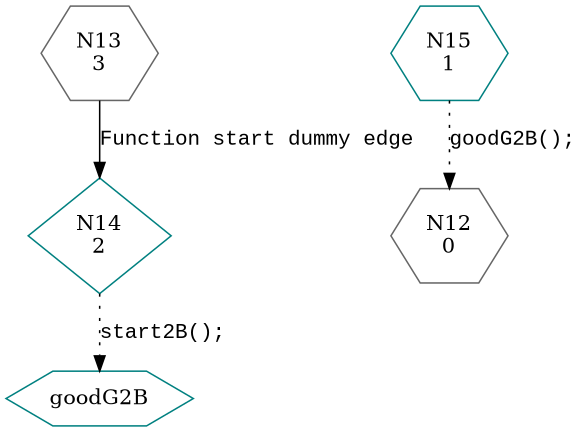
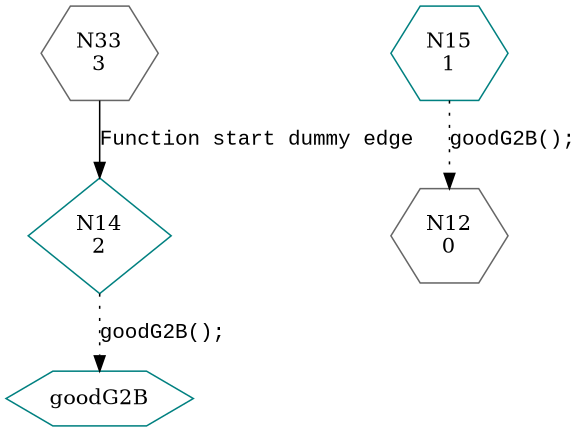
node "N13 3": label "N13 3" -> "N33 3"
edge "N14 2" -> "goodG2B": label "start2B();" -> "goodG2B();"
